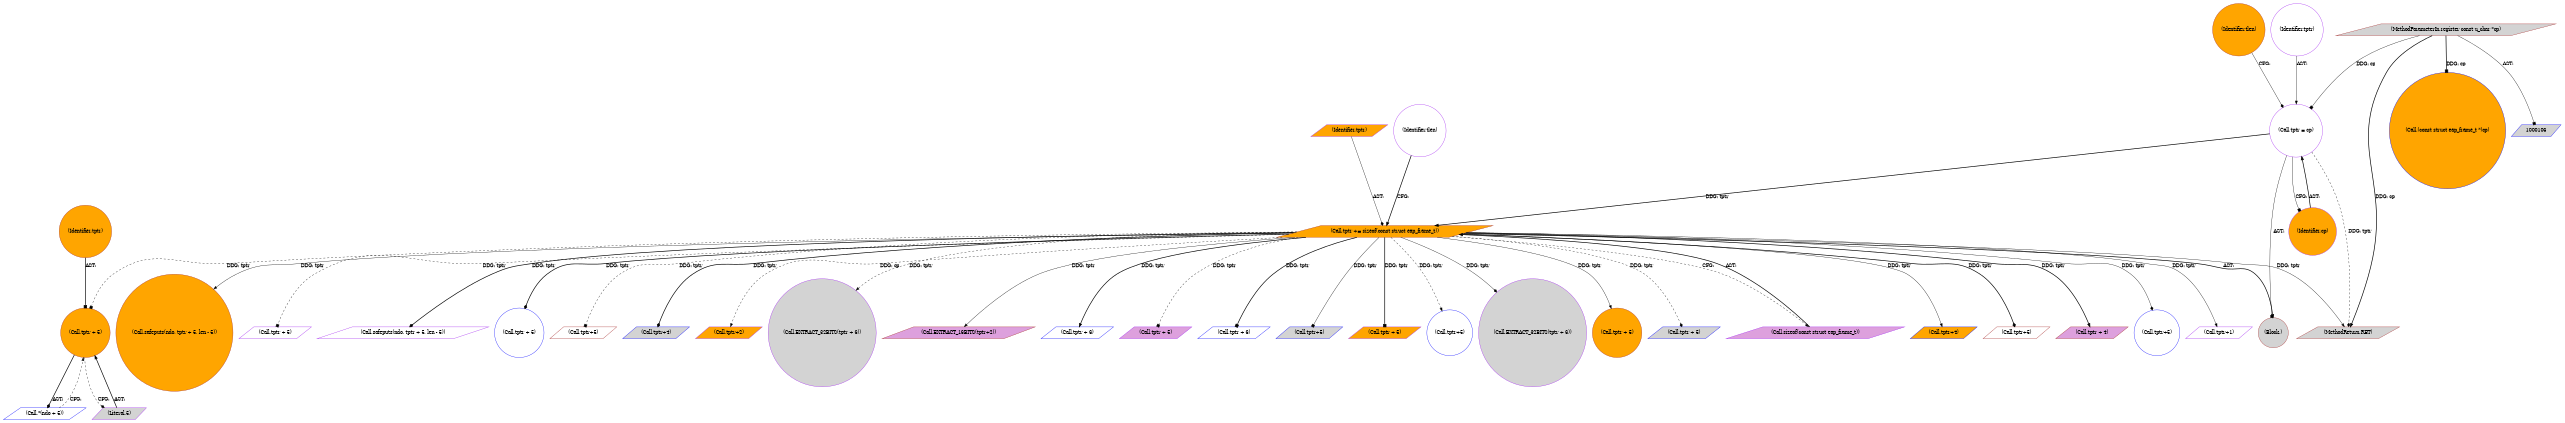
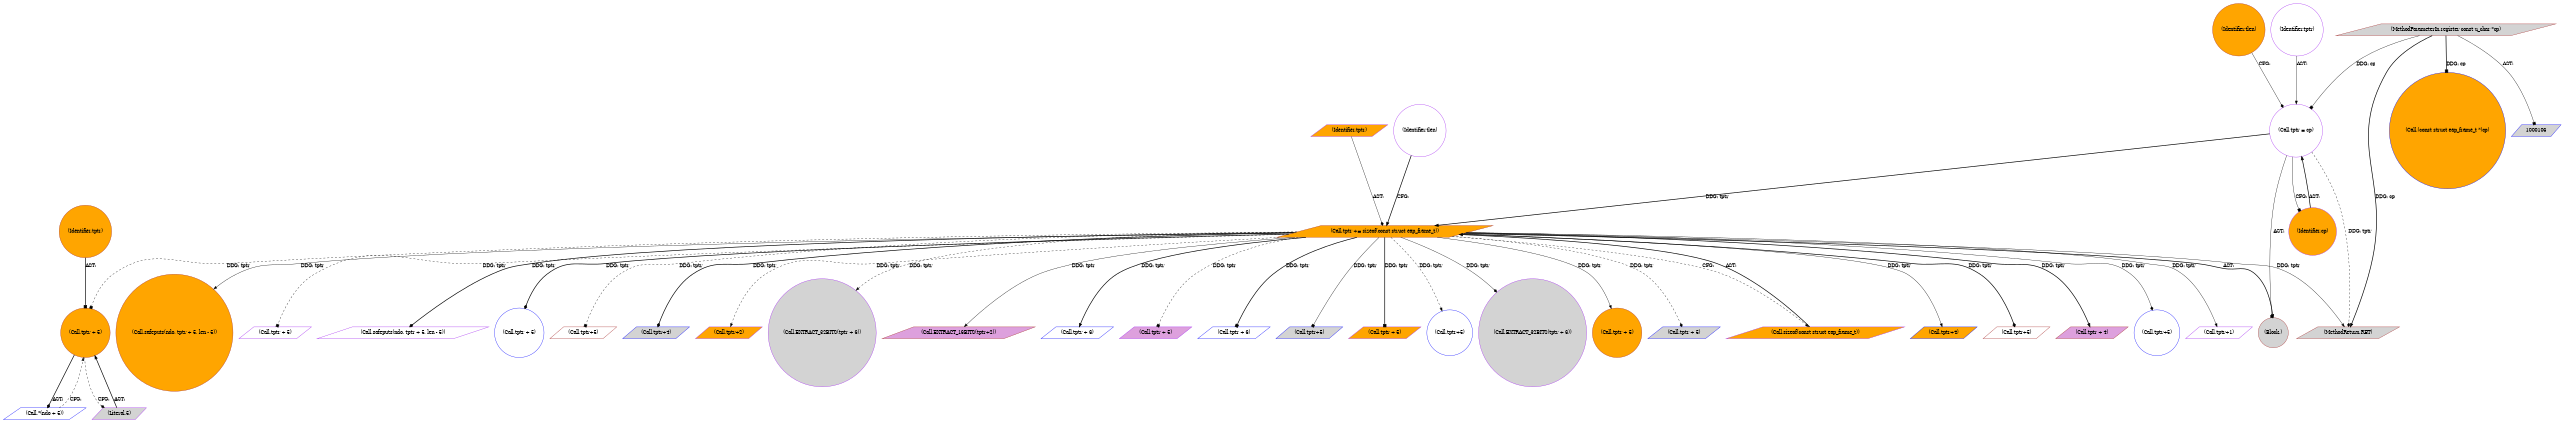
edge "(Call,tptr += sizeof(const struct eap_frame_t))" -> "(Call,tptr+2)": label "DDG: cp" -> "DDG: tptr"
node "(Call,sizeof(const struct eap_frame_t))": fillcolor plum -> orange
